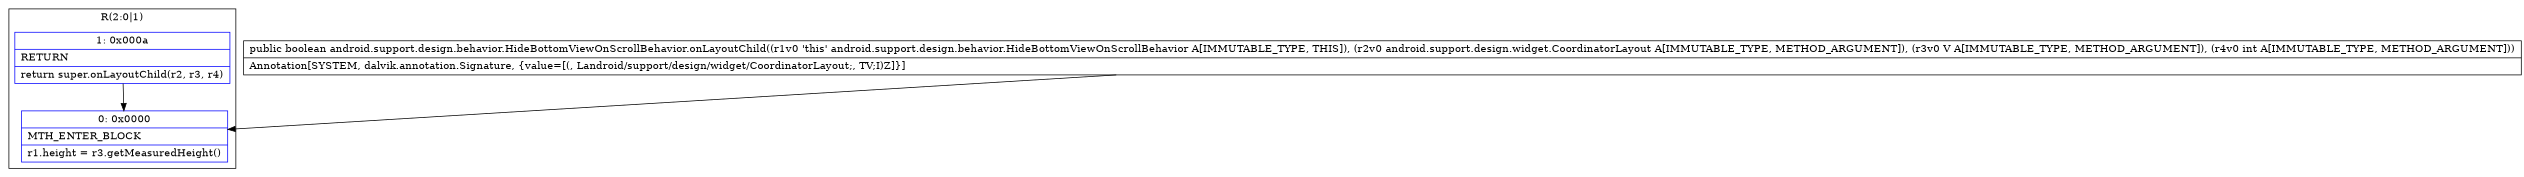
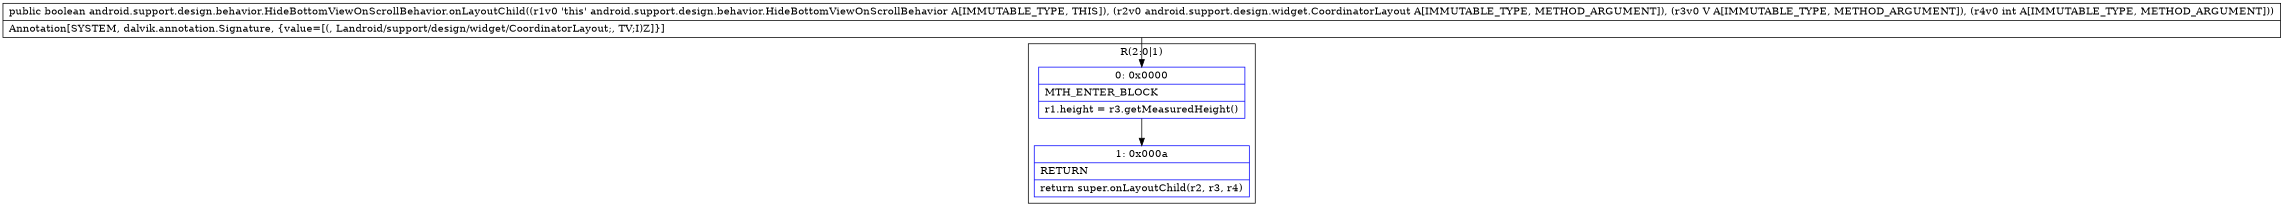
edge "1: 0x000a" -> "0: 0x0000": reversed
